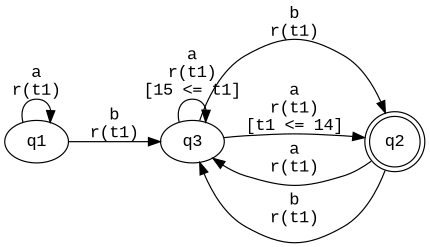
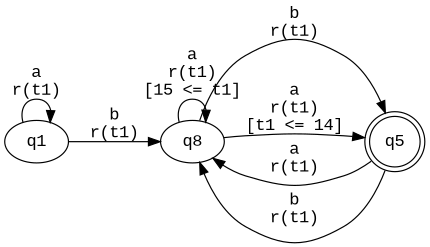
node "q3": label "q3" -> "q8"
node "q2": label "q2" -> "q5"
